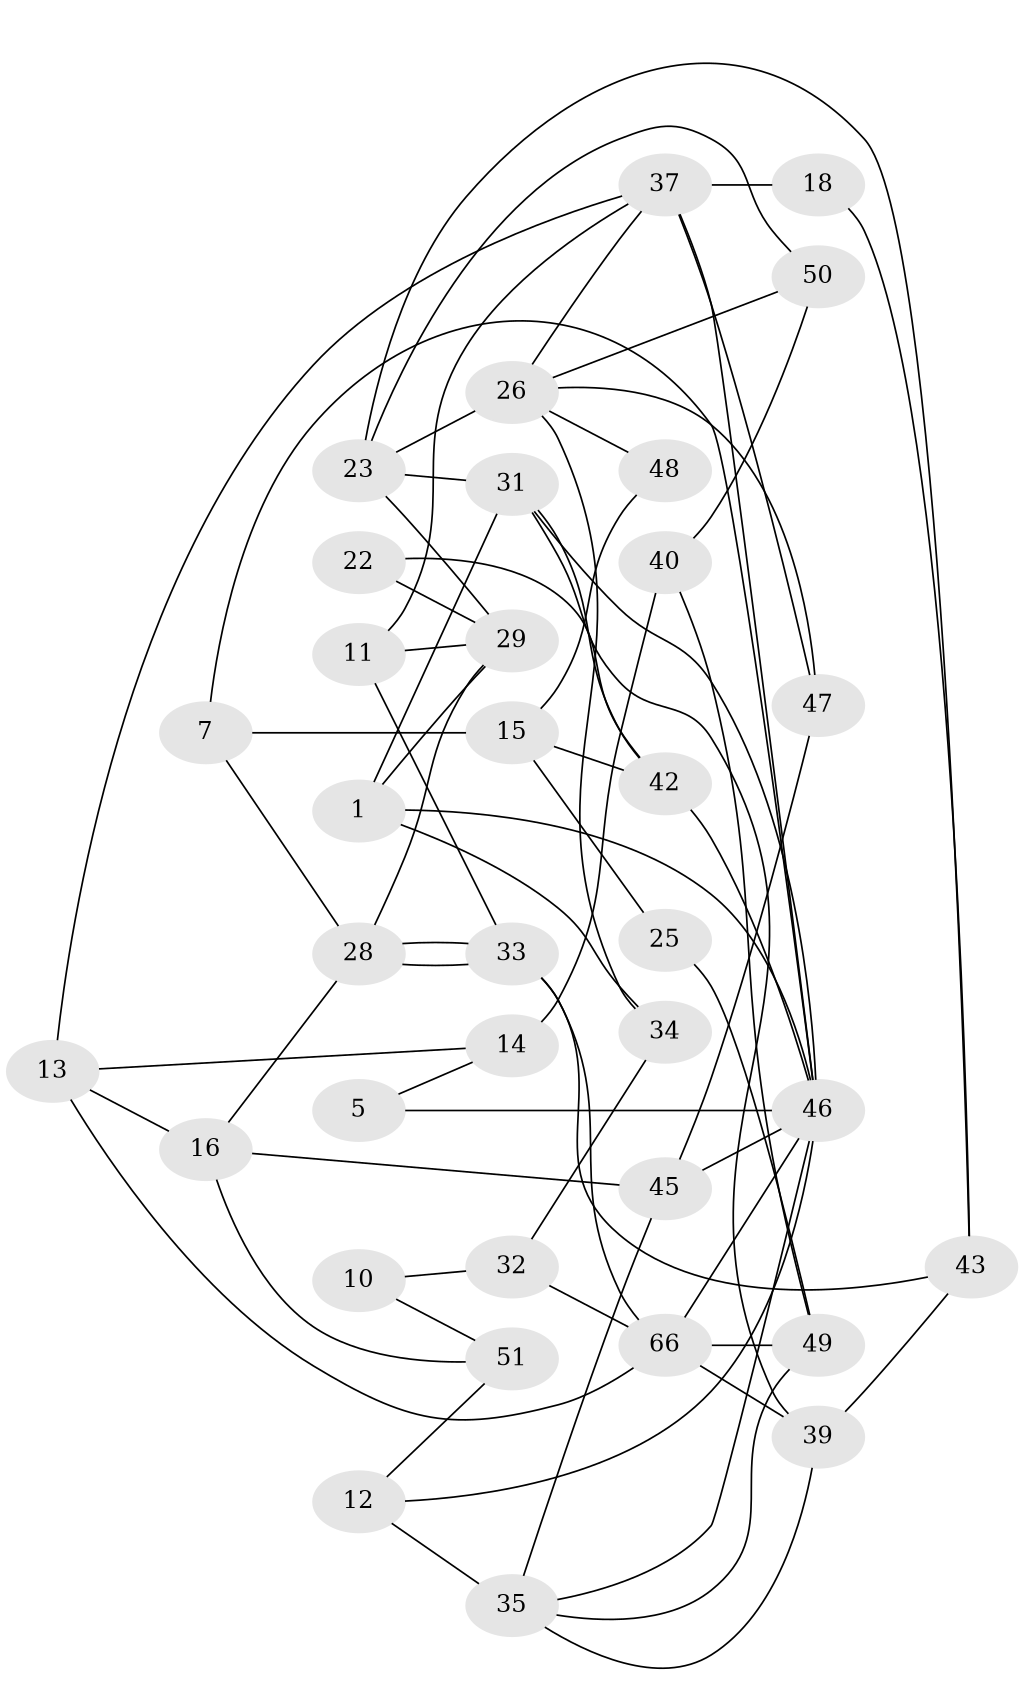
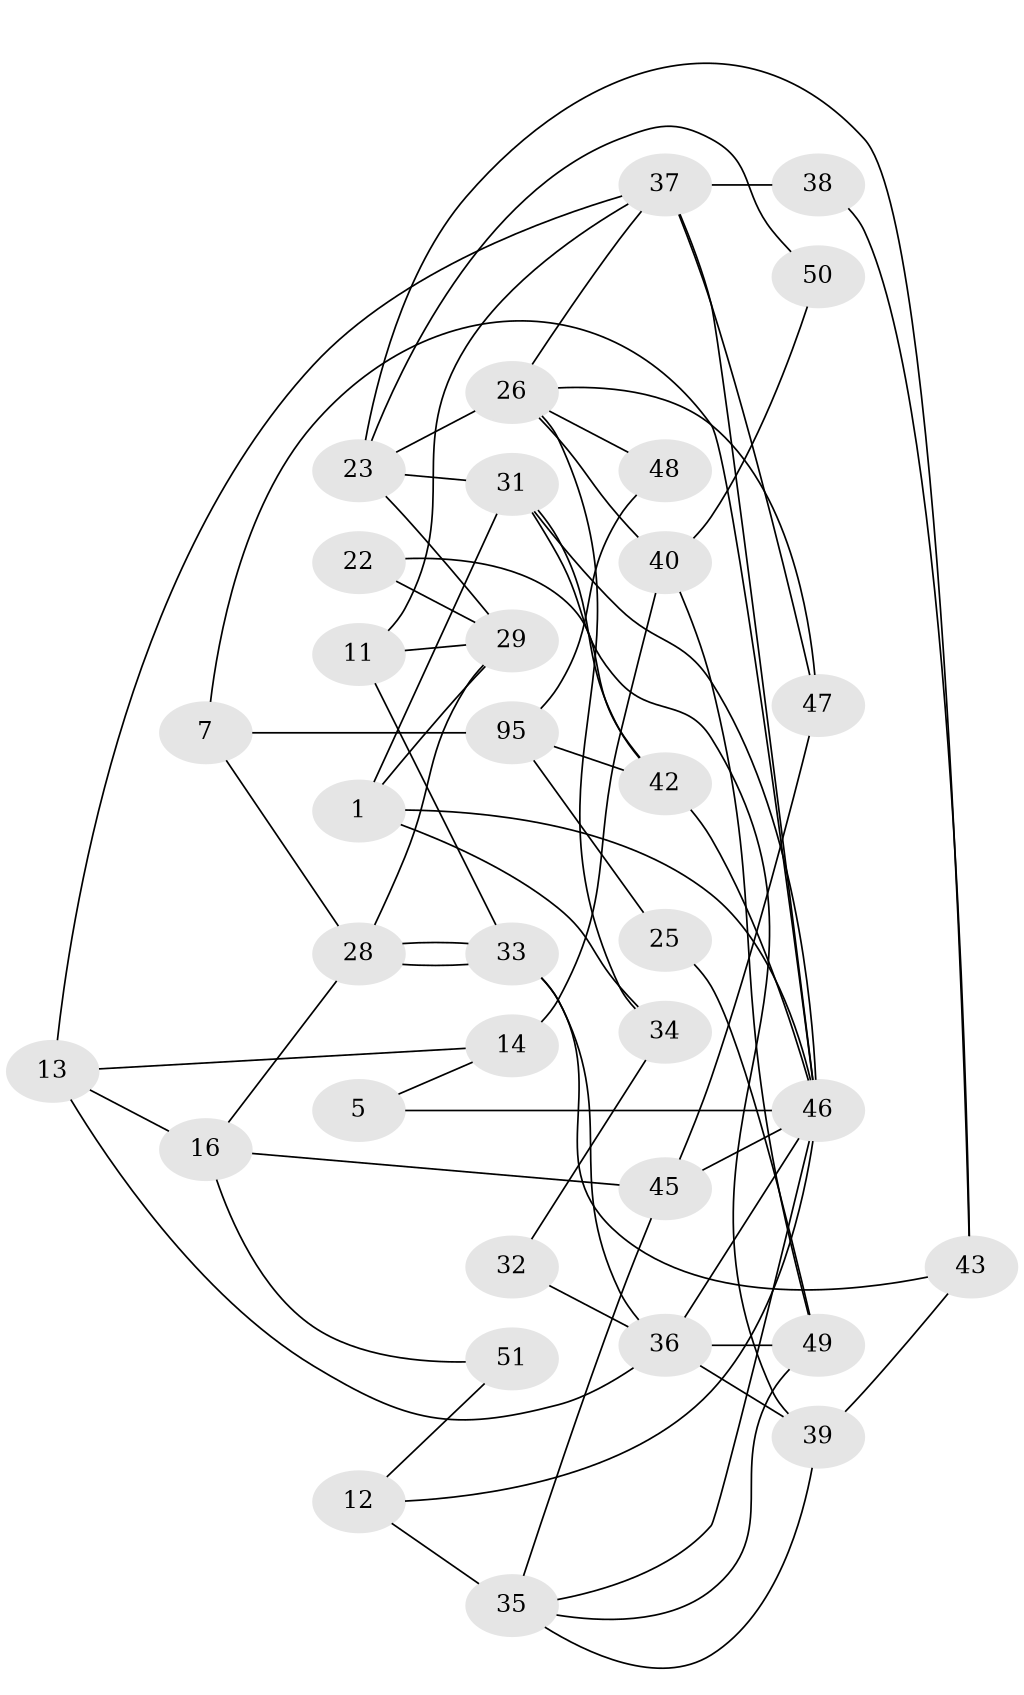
node "18": label "18" -> "38"
edge "50" -- "26": now "40" -- "26"
node "15": label "15" -> "95"
node "10": removed
node "66": label "66" -> "36"
